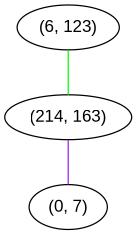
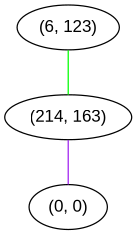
node "(0, 7)": label "(0, 7)" -> "(0, 0)"
